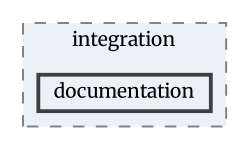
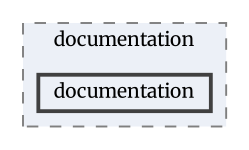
cluster "integration": label "integration" -> "documentation"
